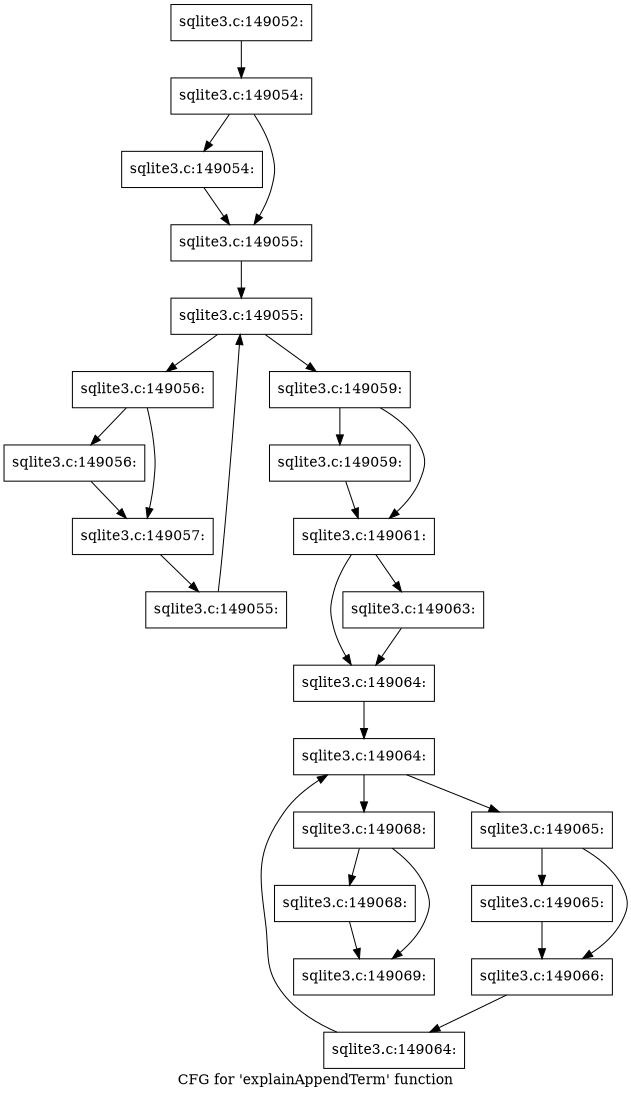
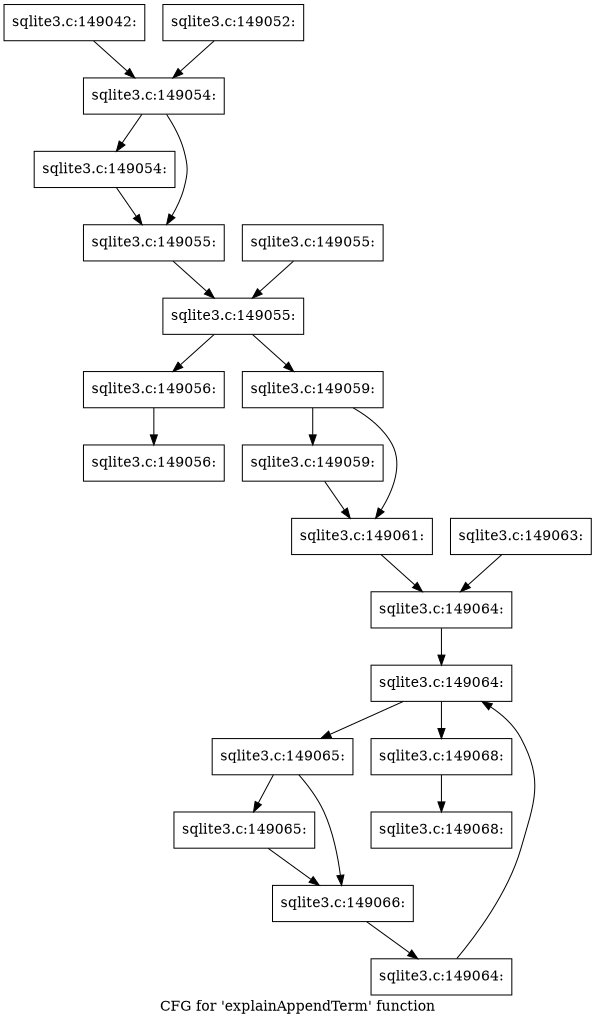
node "sqlite3.c:149042:": added
node "sqlite3.c:149057:": removed
edge "sqlite3.c:149061:" -> "sqlite3.c:149063:": removed
node "sqlite3.c:149069:": removed
